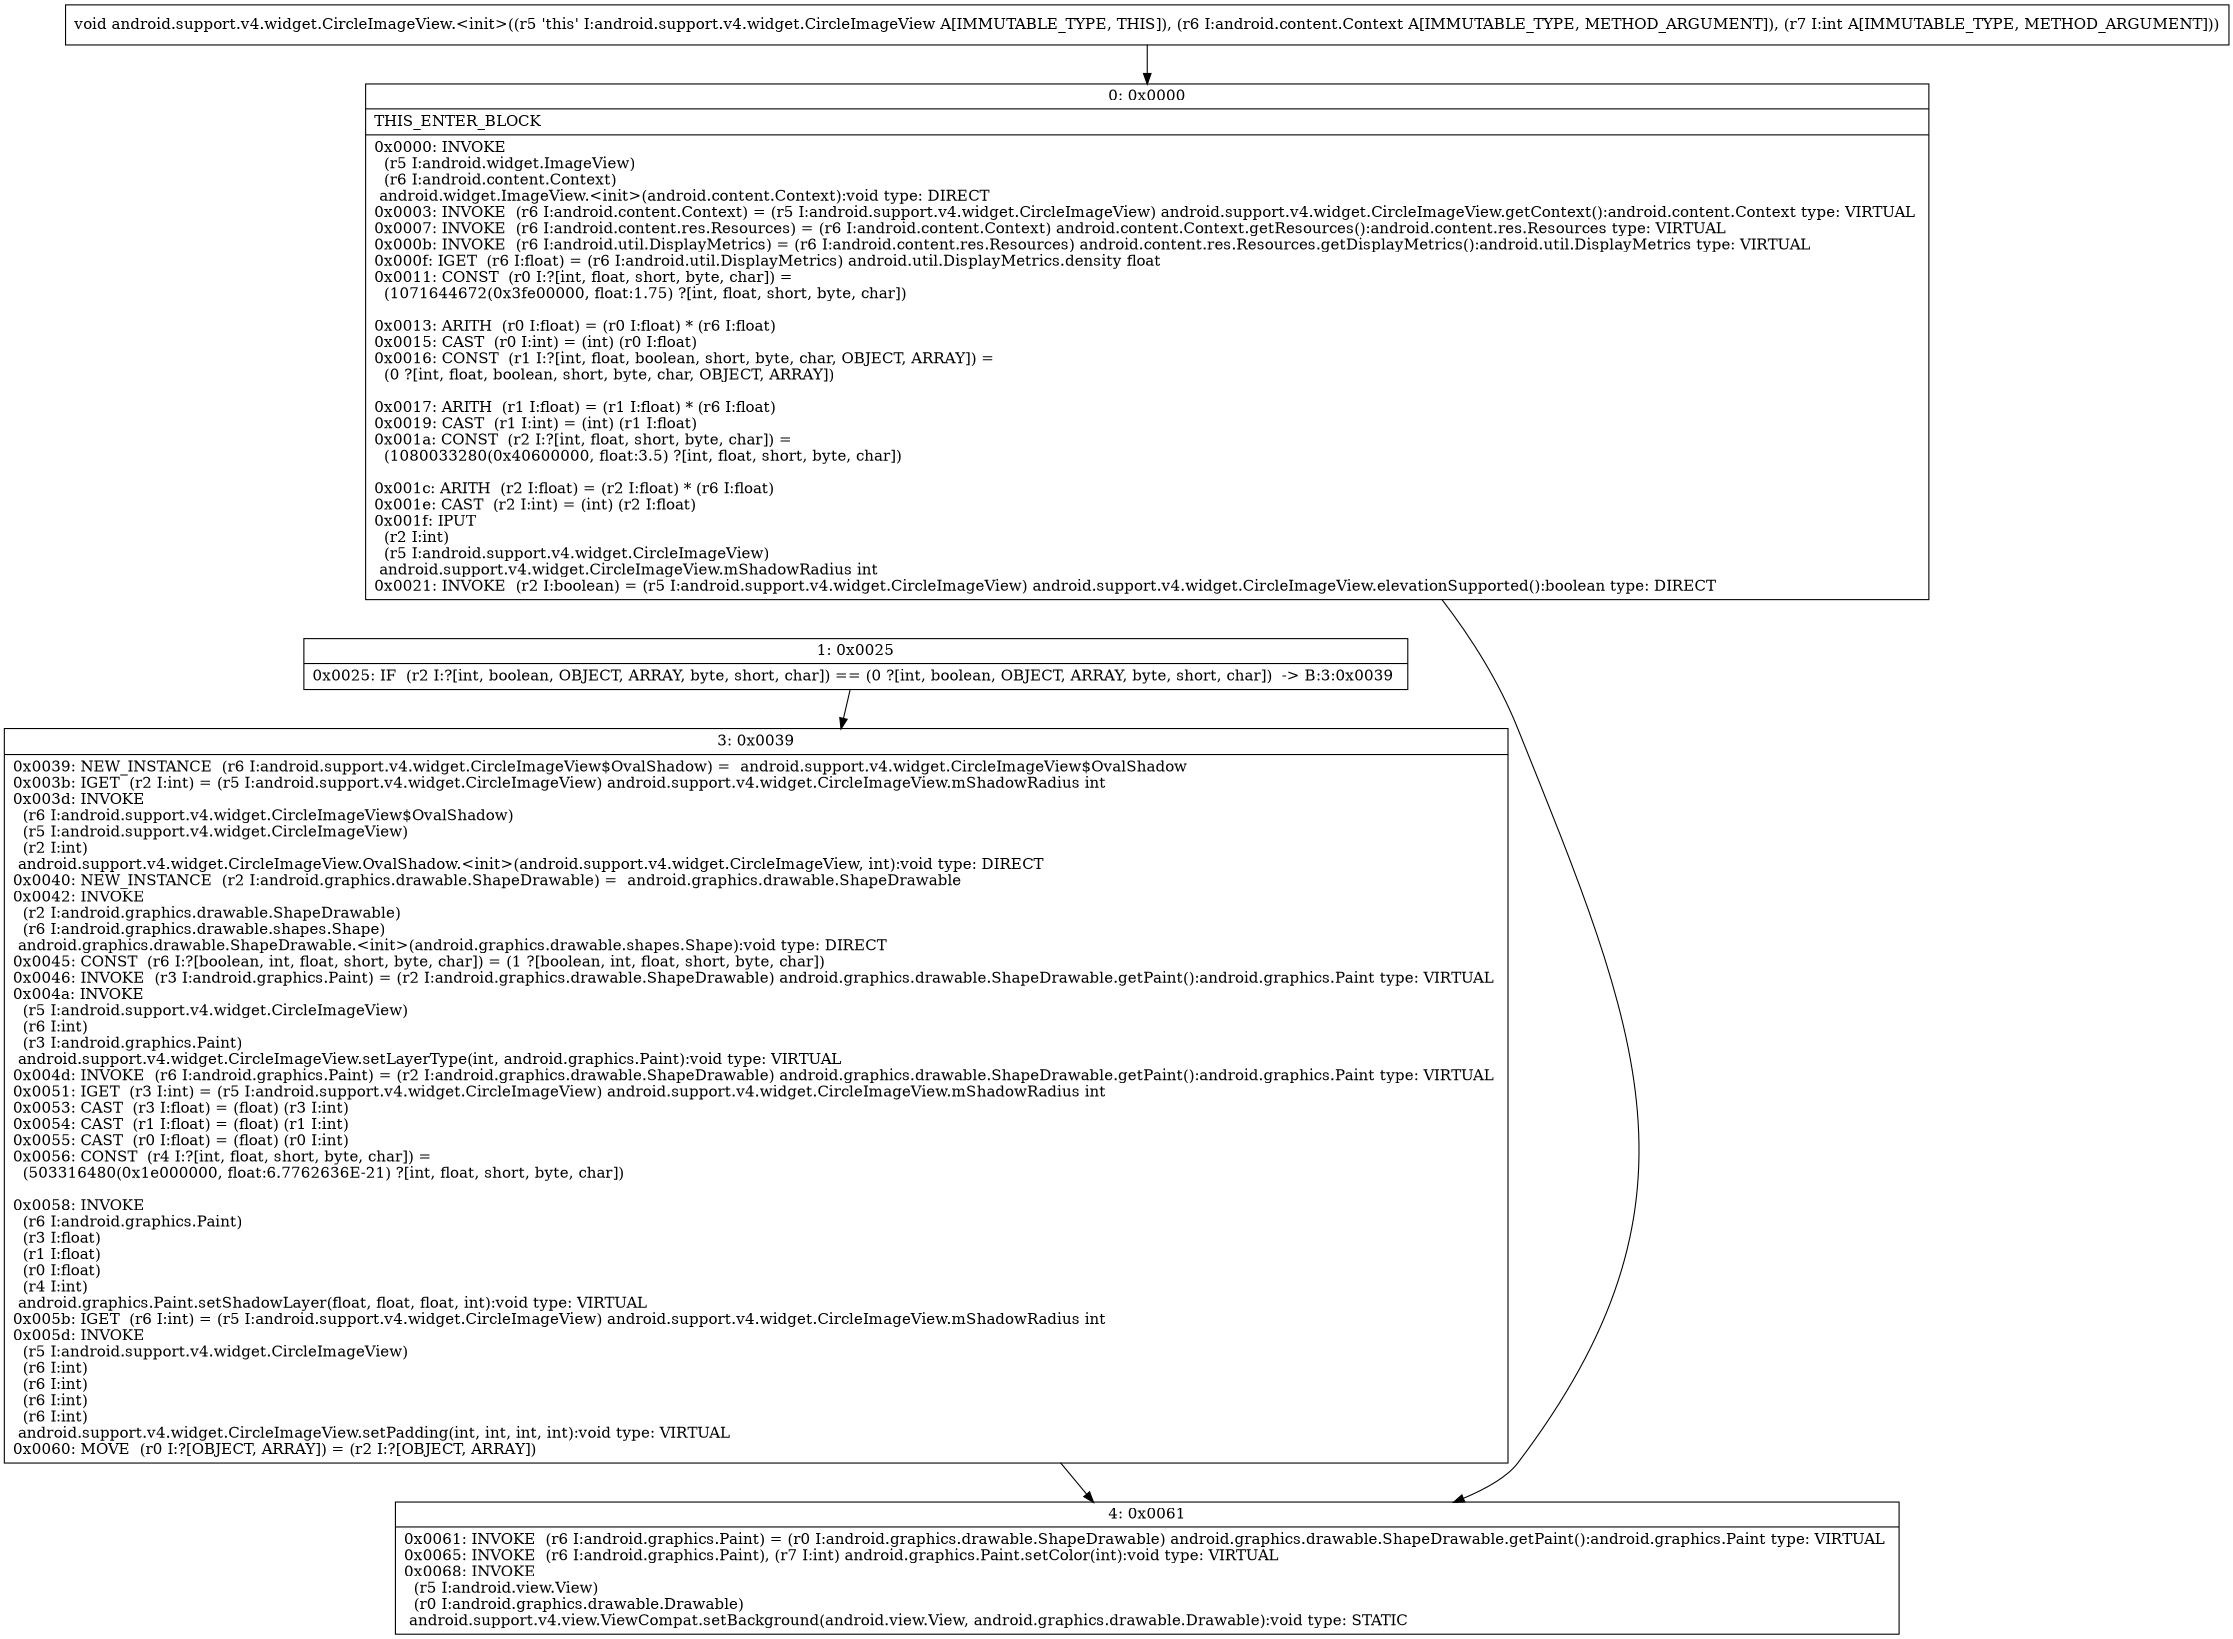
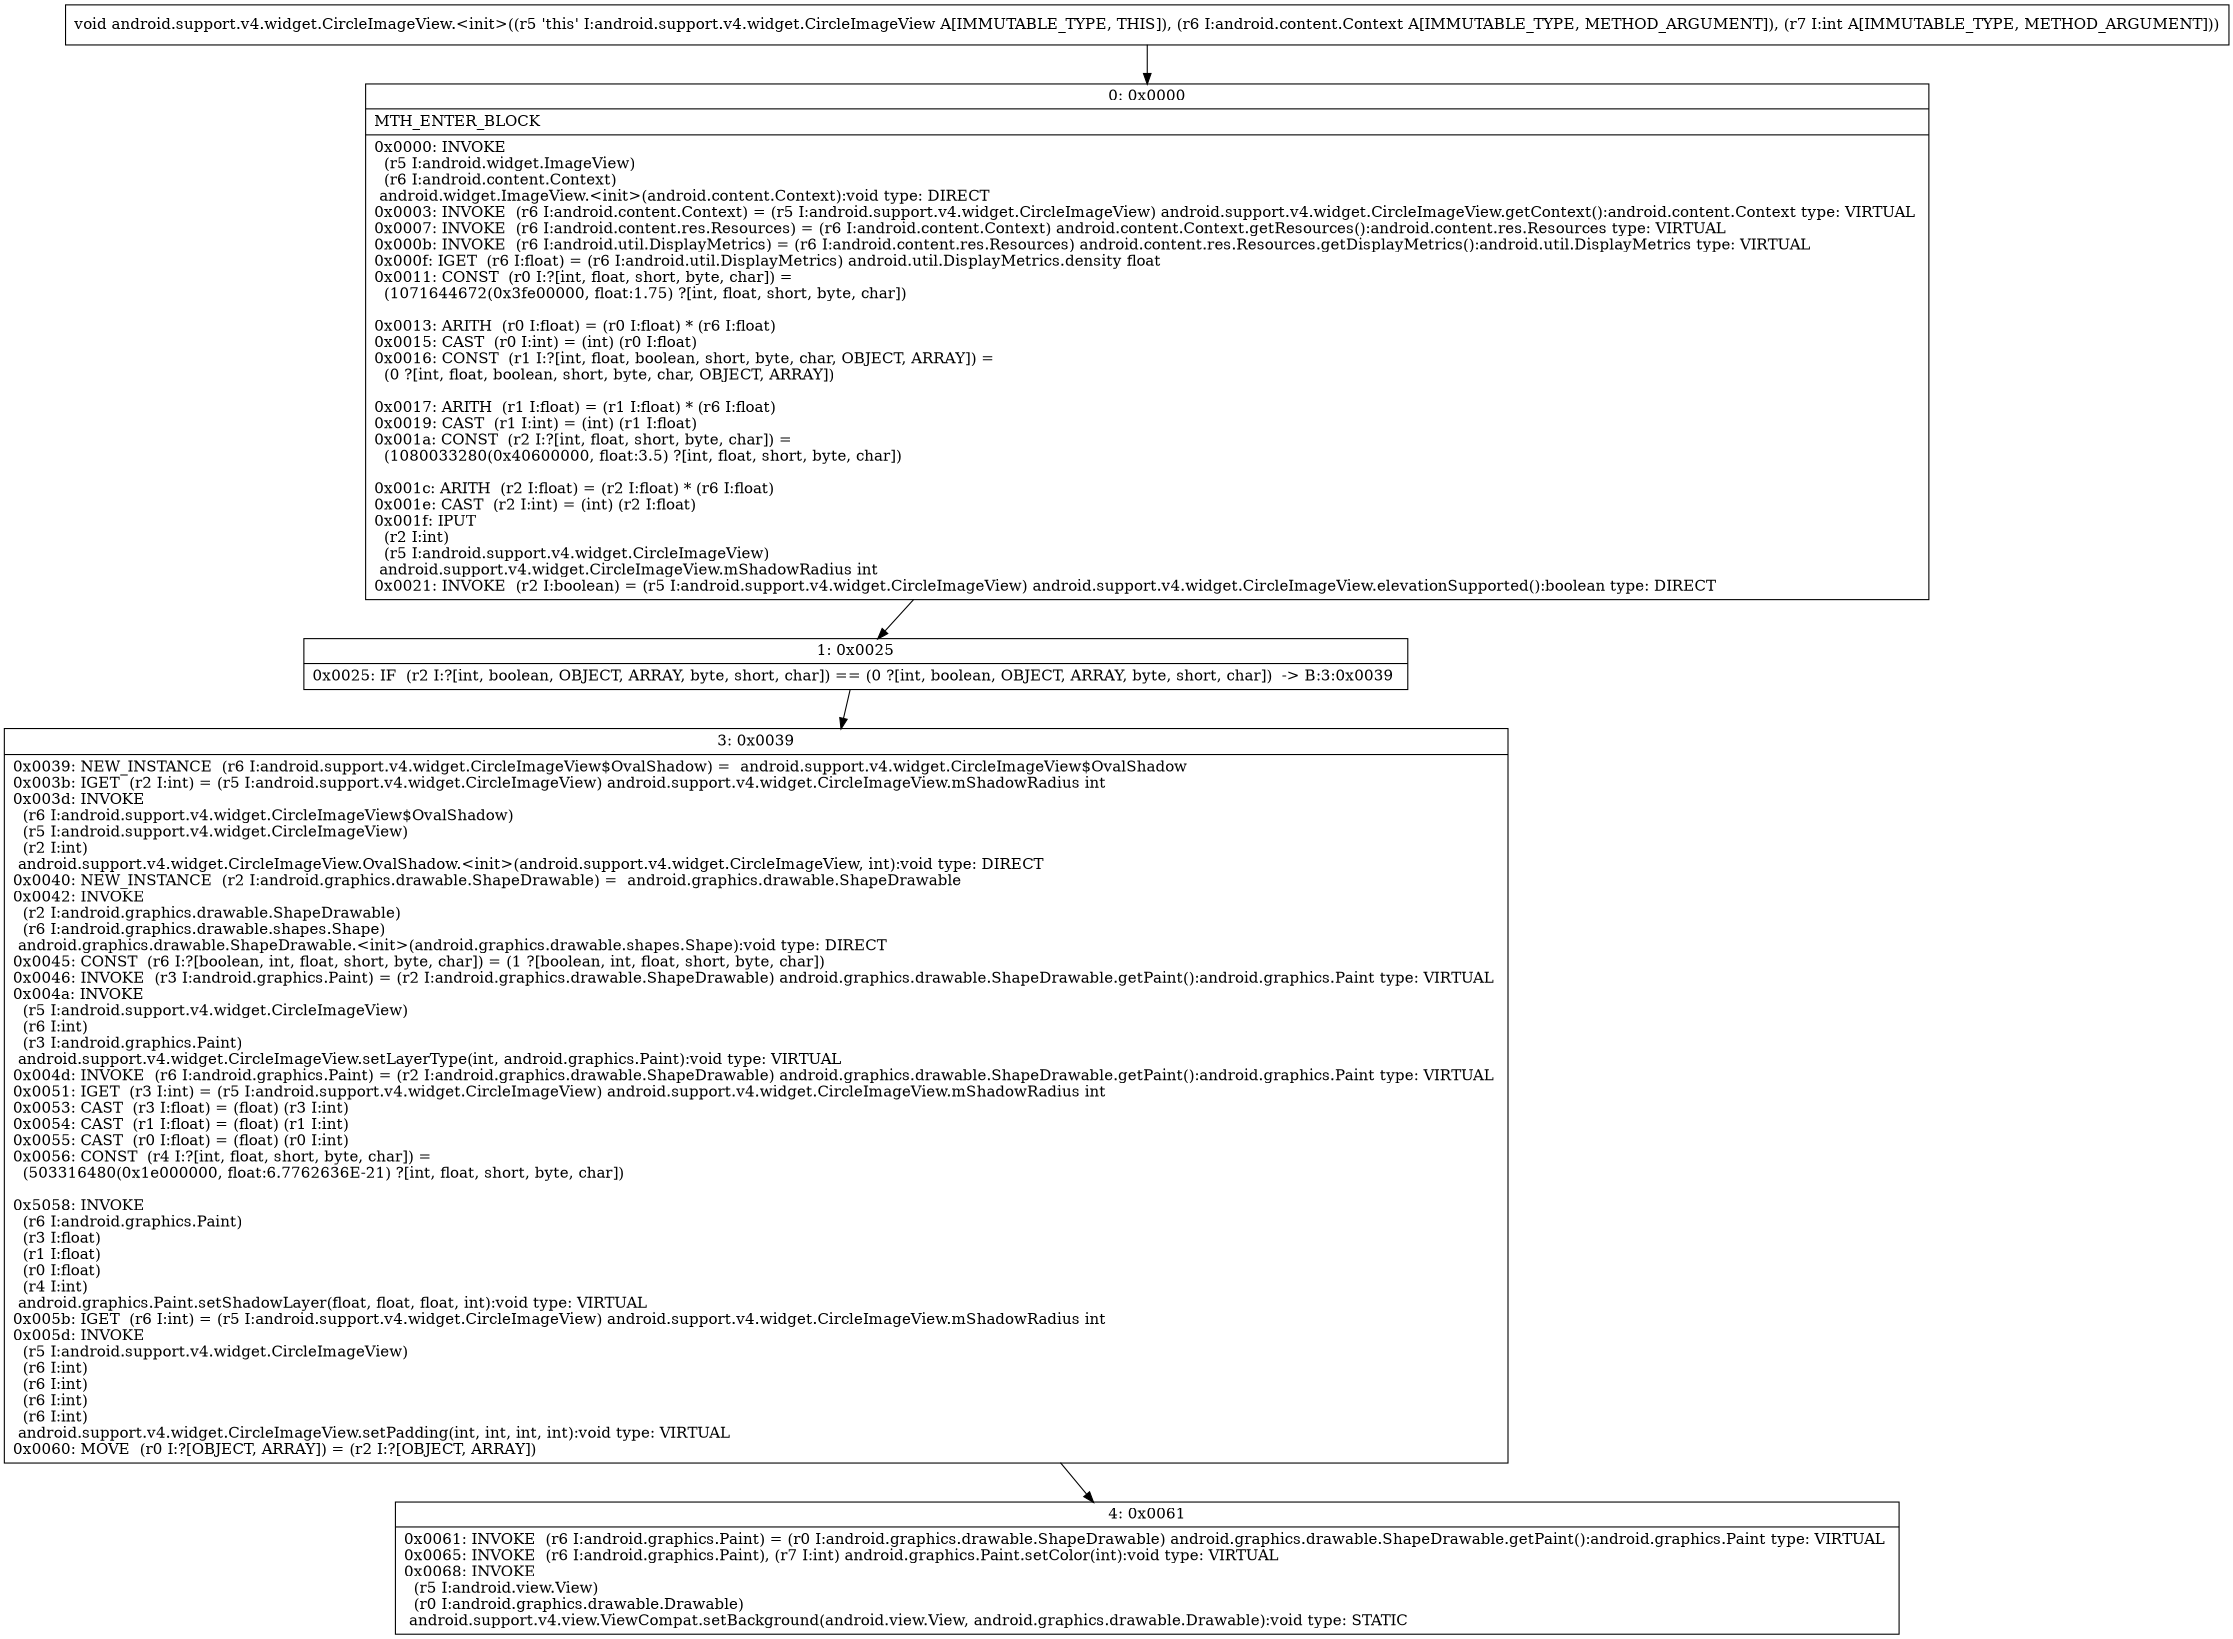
node "0: 0x0000": text "THIS_ENTER_BLOCK" -> "MTH_ENTER_BLOCK"
edge "0: 0x0000" -> "4: 0x0061": now "0: 0x0000" -> "1: 0x0025"
node "3: 0x0039": text "0x0058: INVOKE" -> "0x5058: INVOKE"
